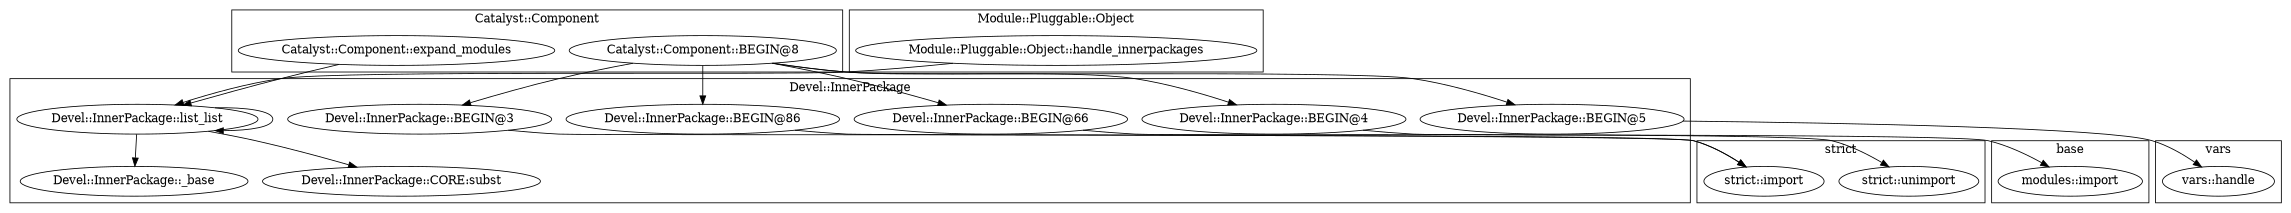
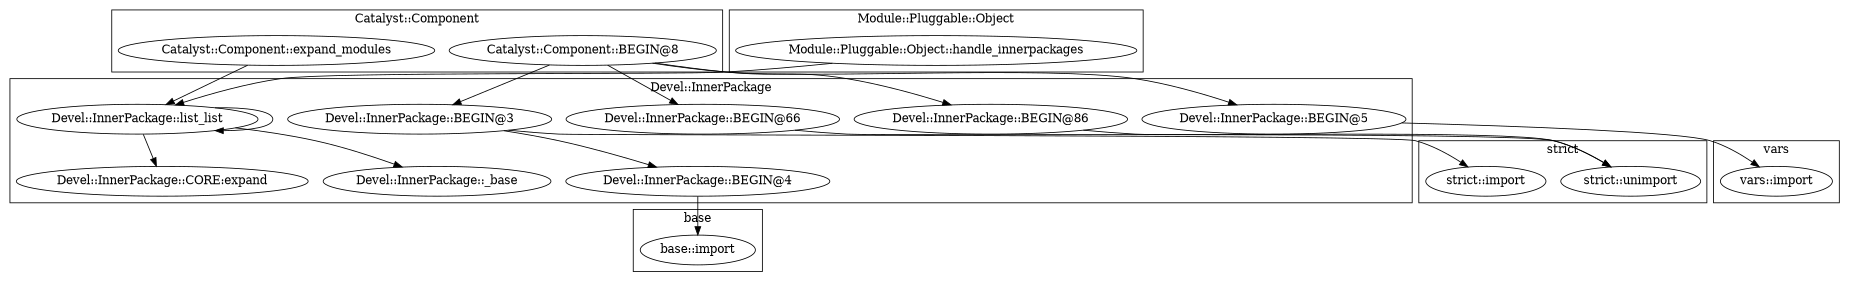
edge "Catalyst::Component::BEGIN@8" -> "Devel::InnerPackage::BEGIN@4": now "Devel::InnerPackage::BEGIN@3" -> "Devel::InnerPackage::BEGIN@4"
edge "Devel::InnerPackage::BEGIN@86" -> "strict::import": now "Devel::InnerPackage::BEGIN@86" -> "strict::unimport"
node "Devel::InnerPackage::CORE:subst": label "Devel::InnerPackage::CORE:subst" -> "Devel::InnerPackage::CORE:expand"
node "modules::import": label "modules::import" -> "base::import"
node "vars::handle": label "vars::handle" -> "vars::import"
